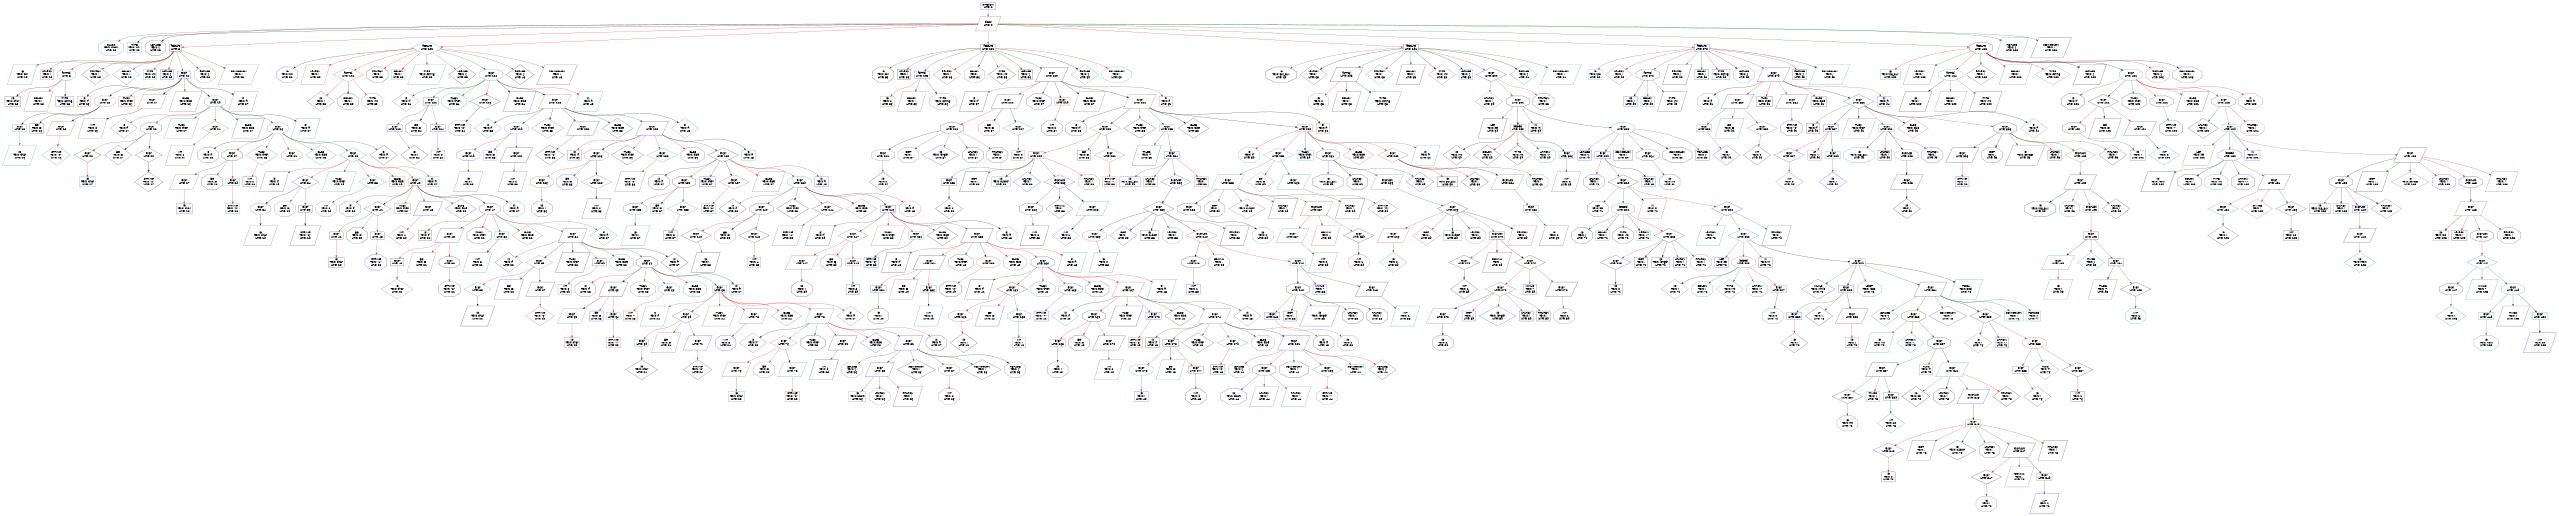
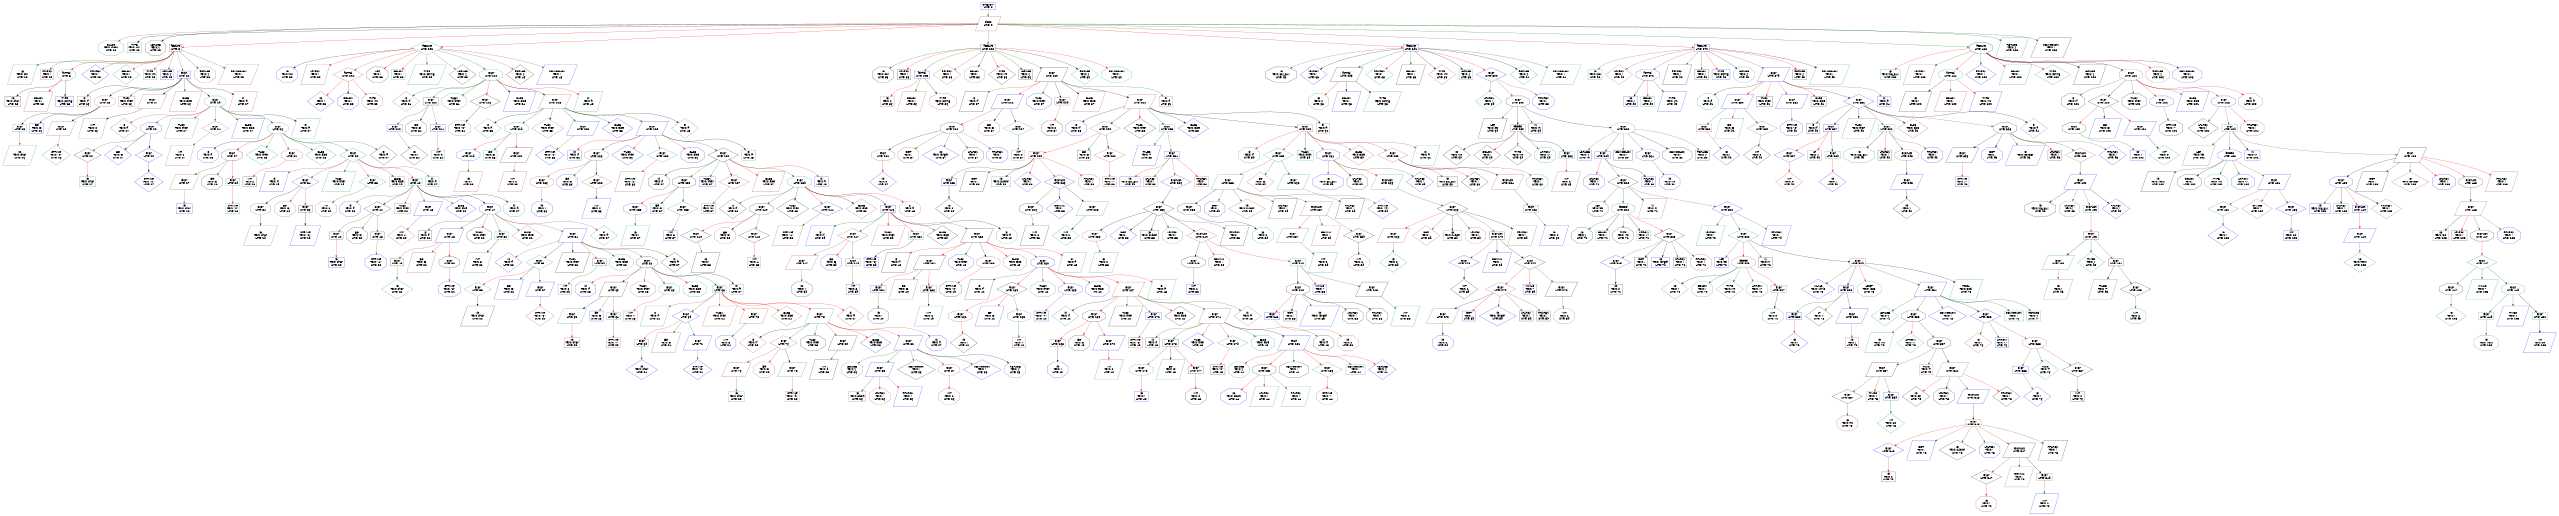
node "RPAREN Text: ) Line: 33": label "RPAREN Text: ) Line: 33" -> "LET Text: ) Line: 33"
edge "THEN Text: then Line: 18" -> "INT Text: 2 Line: 18": now "expr Line: 31" -> "INT Text: 2 Line: 18"
node "ELSE Text: else Line: 41": label "ELSE Text: else Line: 41" -> "ELSE Text: else Int: 41"
